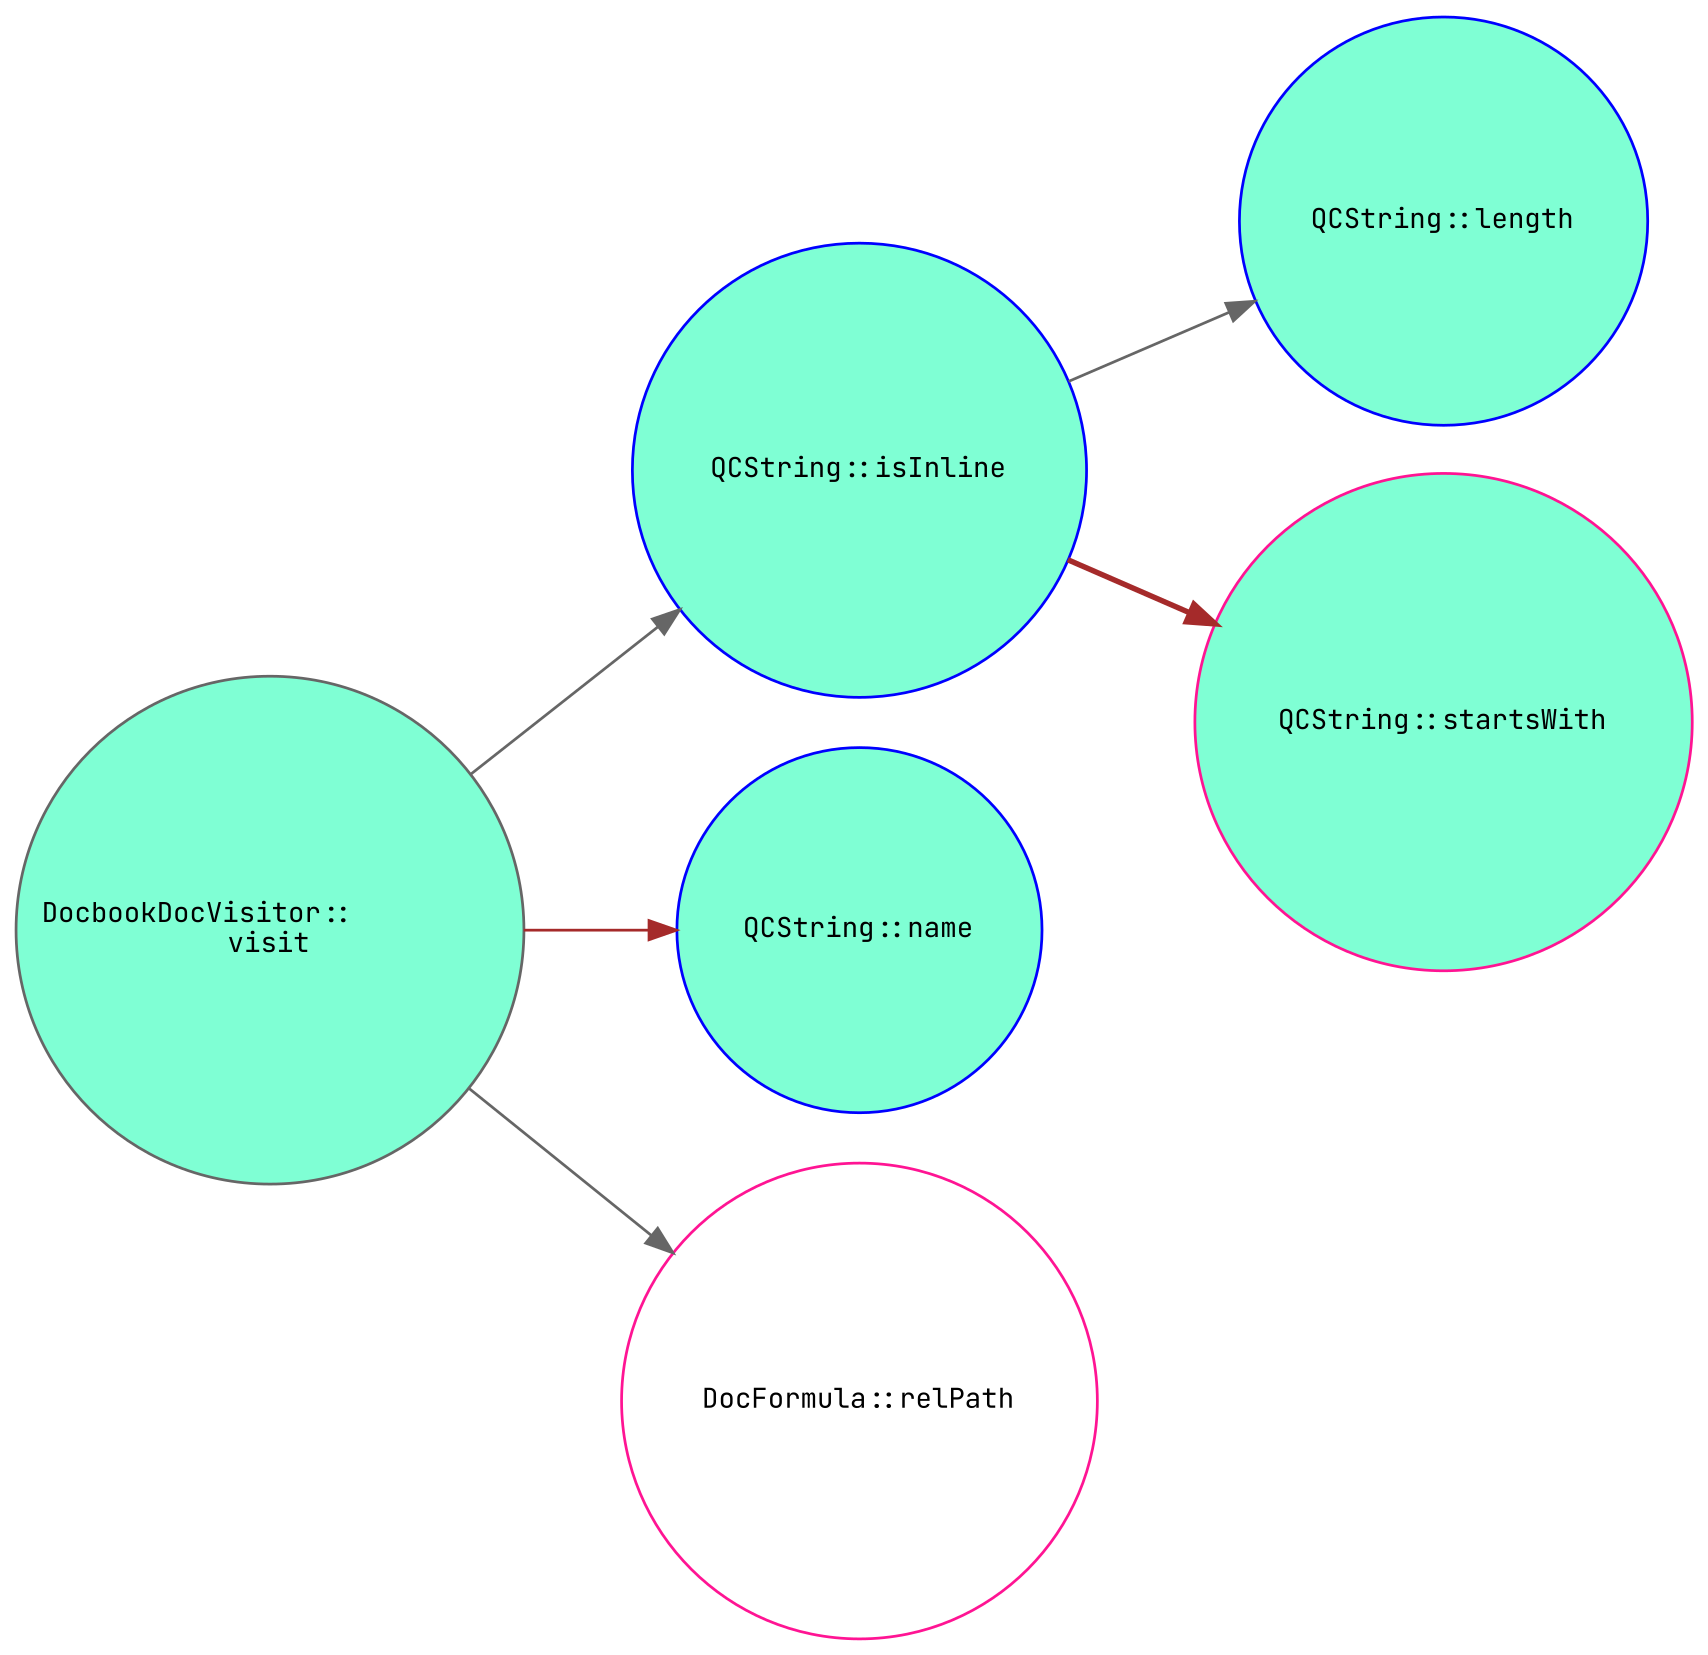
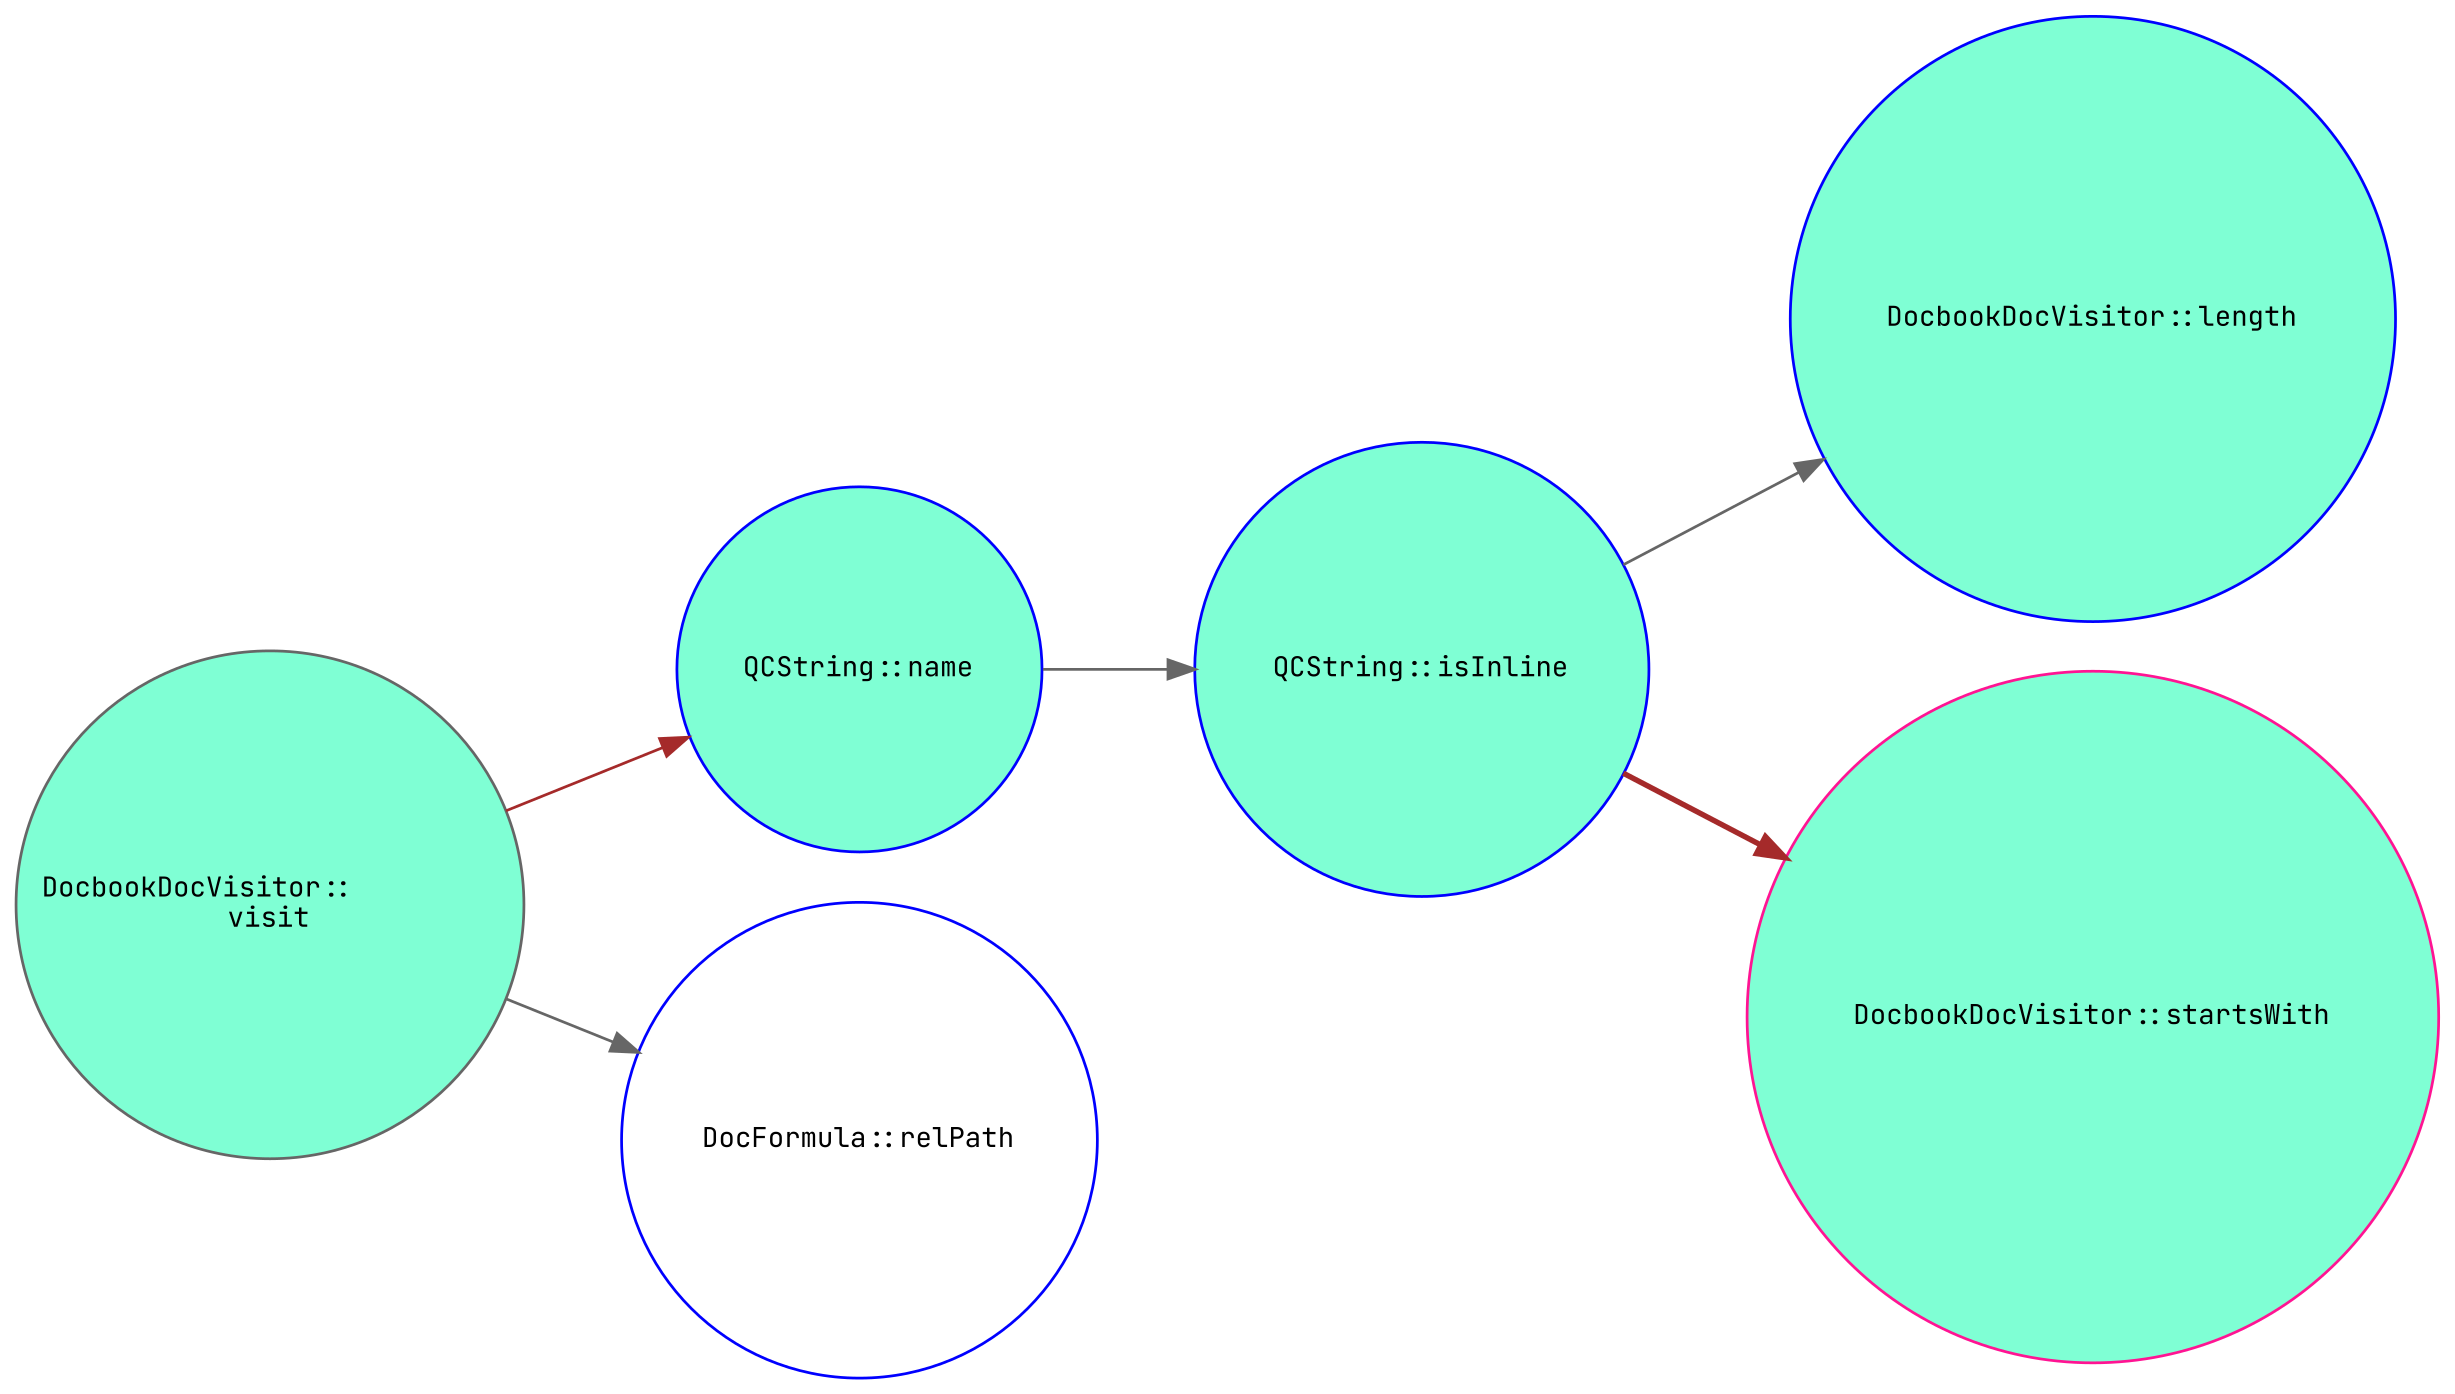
node "QCString::length": label "QCString::length" -> "DocbookDocVisitor::length"
edge "DocbookDocVisitor:: visit" -> "QCString::isInline": now "QCString::name" -> "QCString::isInline"
node "QCString::startsWith": label "QCString::startsWith" -> "DocbookDocVisitor::startsWith"
node "DocFormula::relPath": color deeppink -> blue
